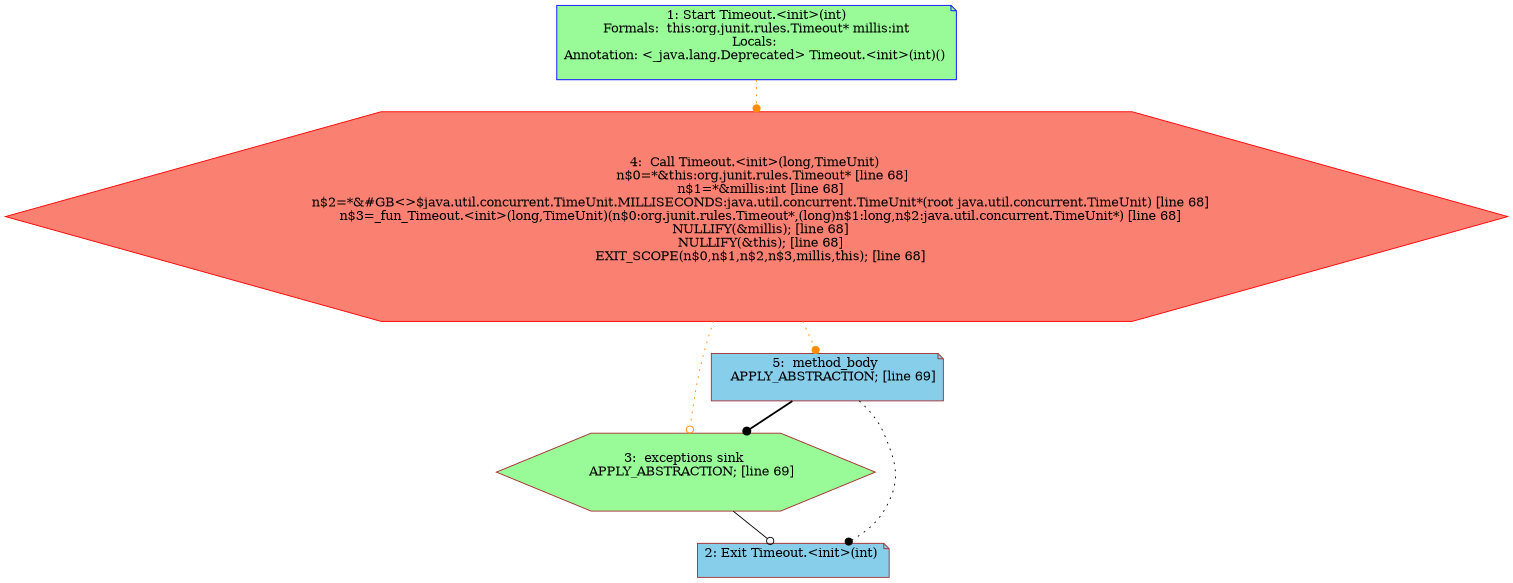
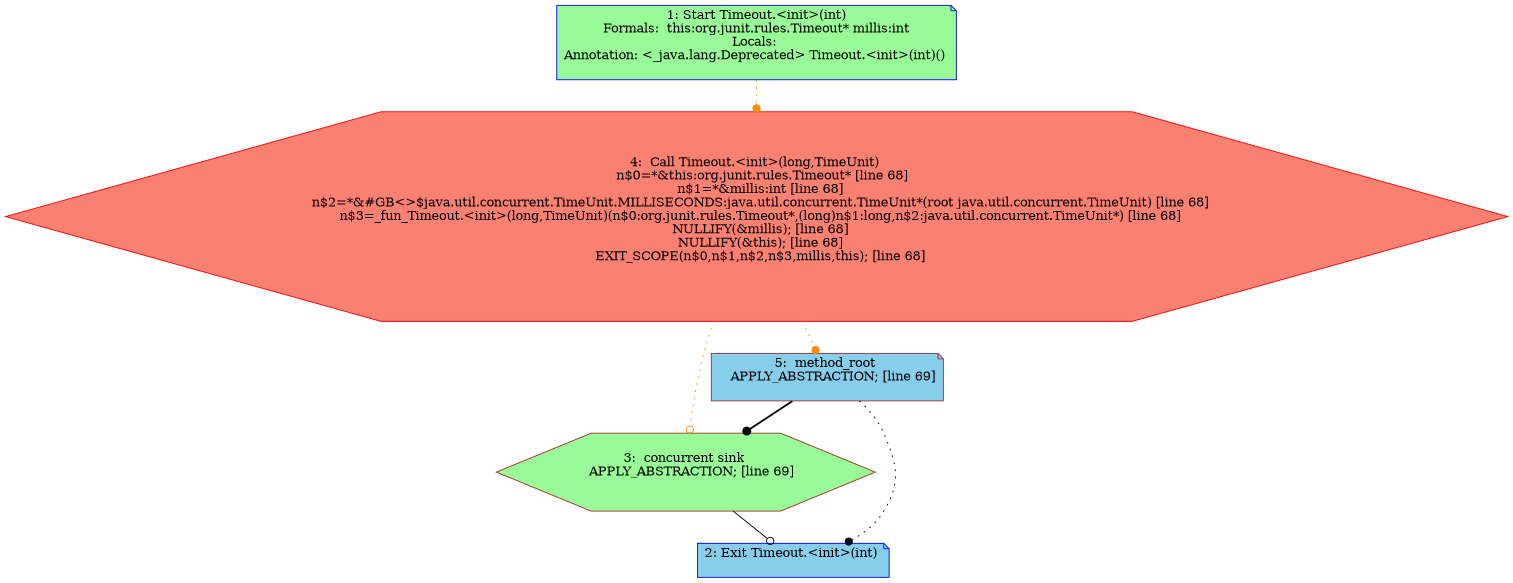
node "5:  method_body APPLY_ABSTRACTION; [line 69]": label "5:  method_body APPLY_ABSTRACTION; [line 69]" -> "5:  method_root APPLY_ABSTRACTION; [line 69]"
node "3:  exceptions sink APPLY_ABSTRACTION; [line 69]": label "3:  exceptions sink APPLY_ABSTRACTION; [line 69]" -> "3:  concurrent sink APPLY_ABSTRACTION; [line 69]"
node "2: Exit Timeout.<init>(int)": color brown -> blue
